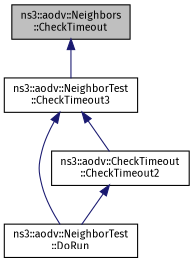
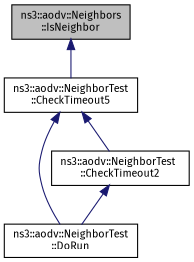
node "ns3::aodv::Neighbors ::CheckTimeout": label "ns3::aodv::Neighbors ::CheckTimeout" -> "ns3::aodv::Neighbors ::IsNeighbor"
node "ns3::aodv::NeighborTest ::CheckTimeout3": label "ns3::aodv::NeighborTest ::CheckTimeout3" -> "ns3::aodv::NeighborTest ::CheckTimeout5"
node "ns3::aodv::CheckTimeout ::CheckTimeout2": label "ns3::aodv::CheckTimeout ::CheckTimeout2" -> "ns3::aodv::NeighborTest ::CheckTimeout2"
